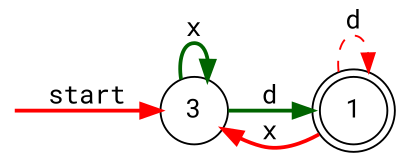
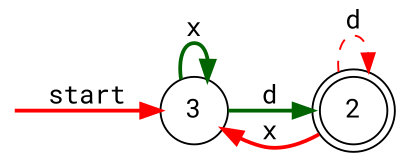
node "1": label "1" -> "2"
